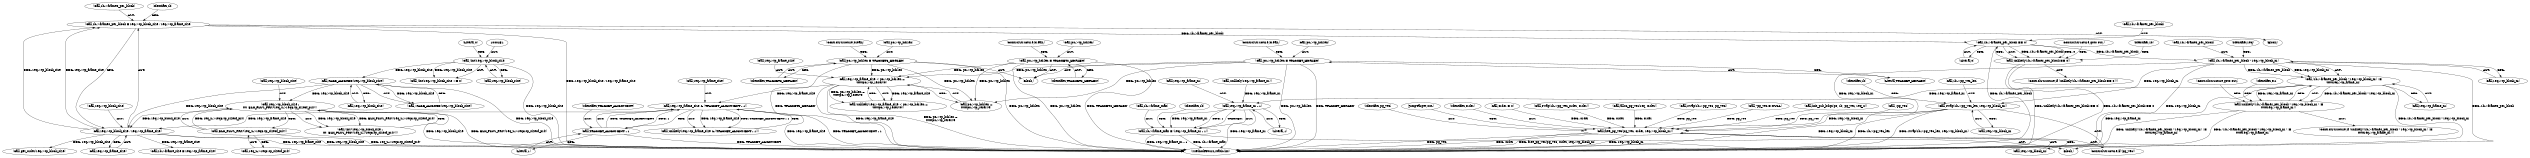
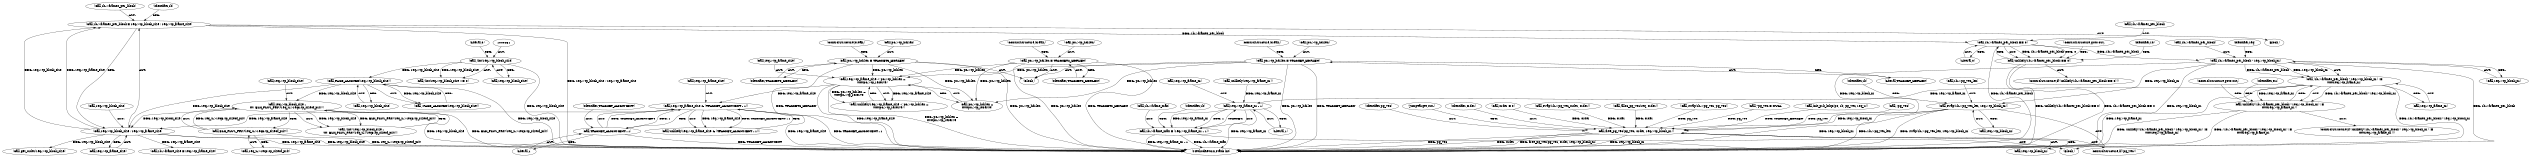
edge "(Call,init_prb_bdqc(po, rb, pg_vec, req_u))" -> "(Call,free_pg_vec(pg_vec, order, req->tp_block_nr))": label "DDG: pg_vec" -> "DDG: TPACKET_HDRLEN"
